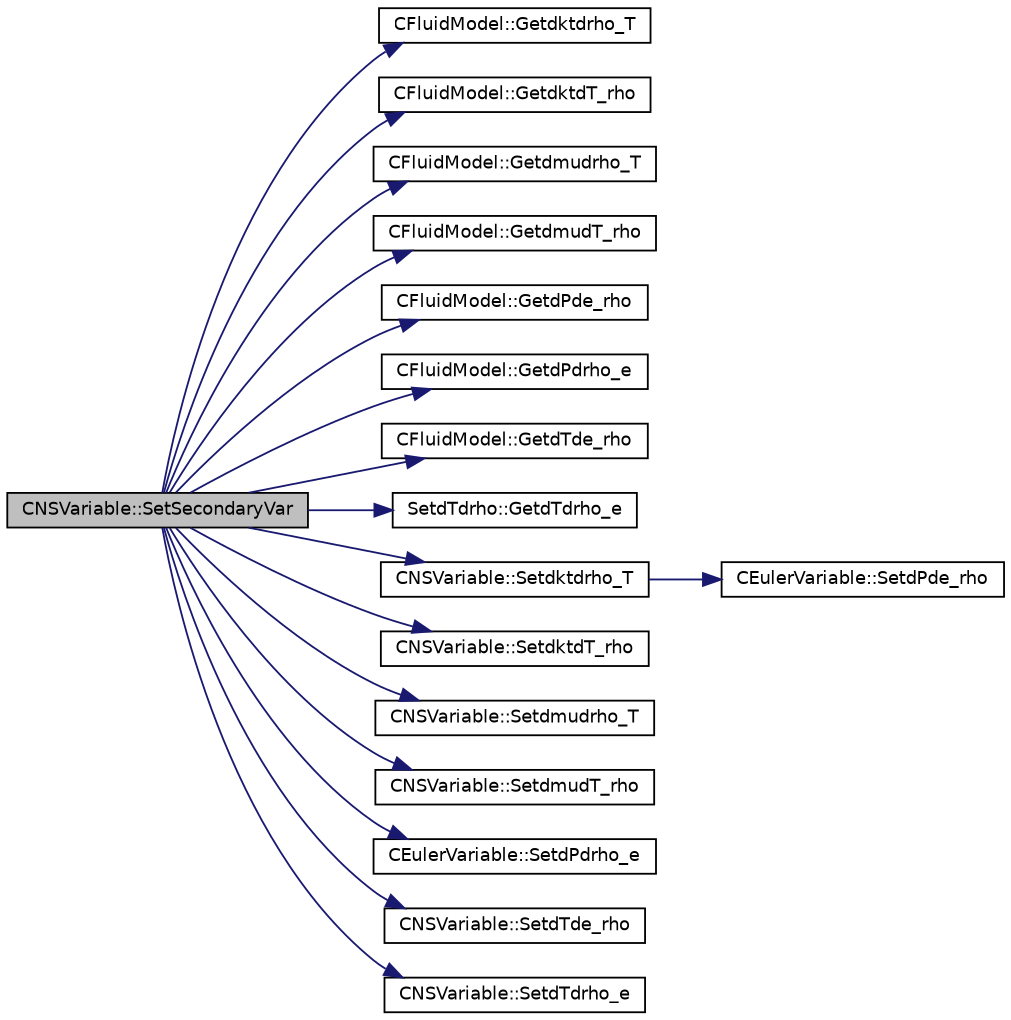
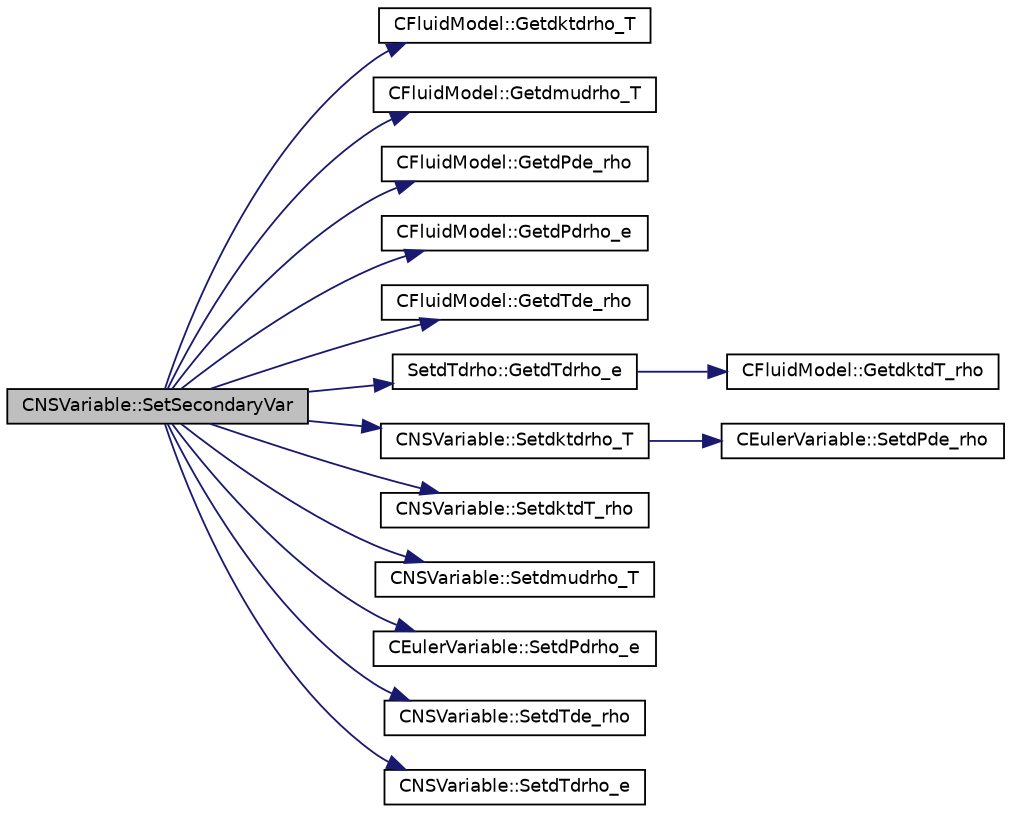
node "CFluidModel::GetdmudT_rho": removed
edge "CNSVariable::SetSecondaryVar" -> "CFluidModel::GetdktdT_rho": now "SetdTdrho::GetdTdrho_e" -> "CFluidModel::GetdktdT_rho"
node "CNSVariable::SetdmudT_rho": removed
